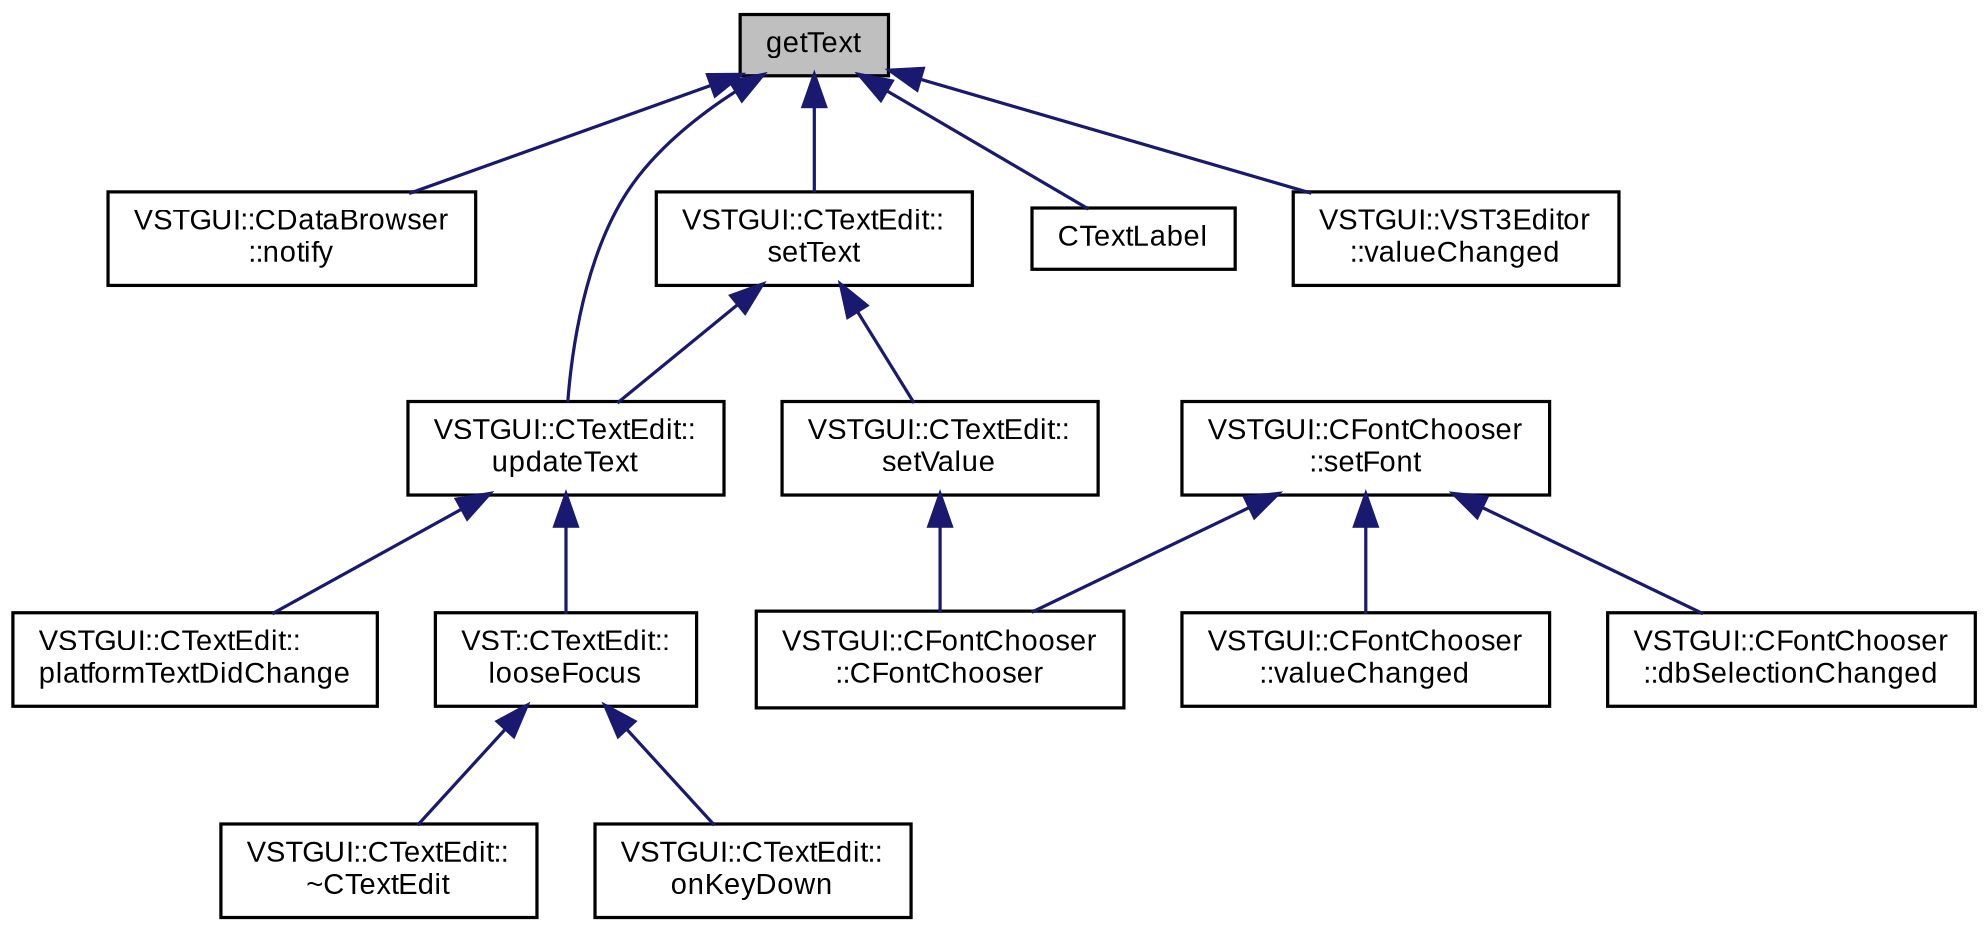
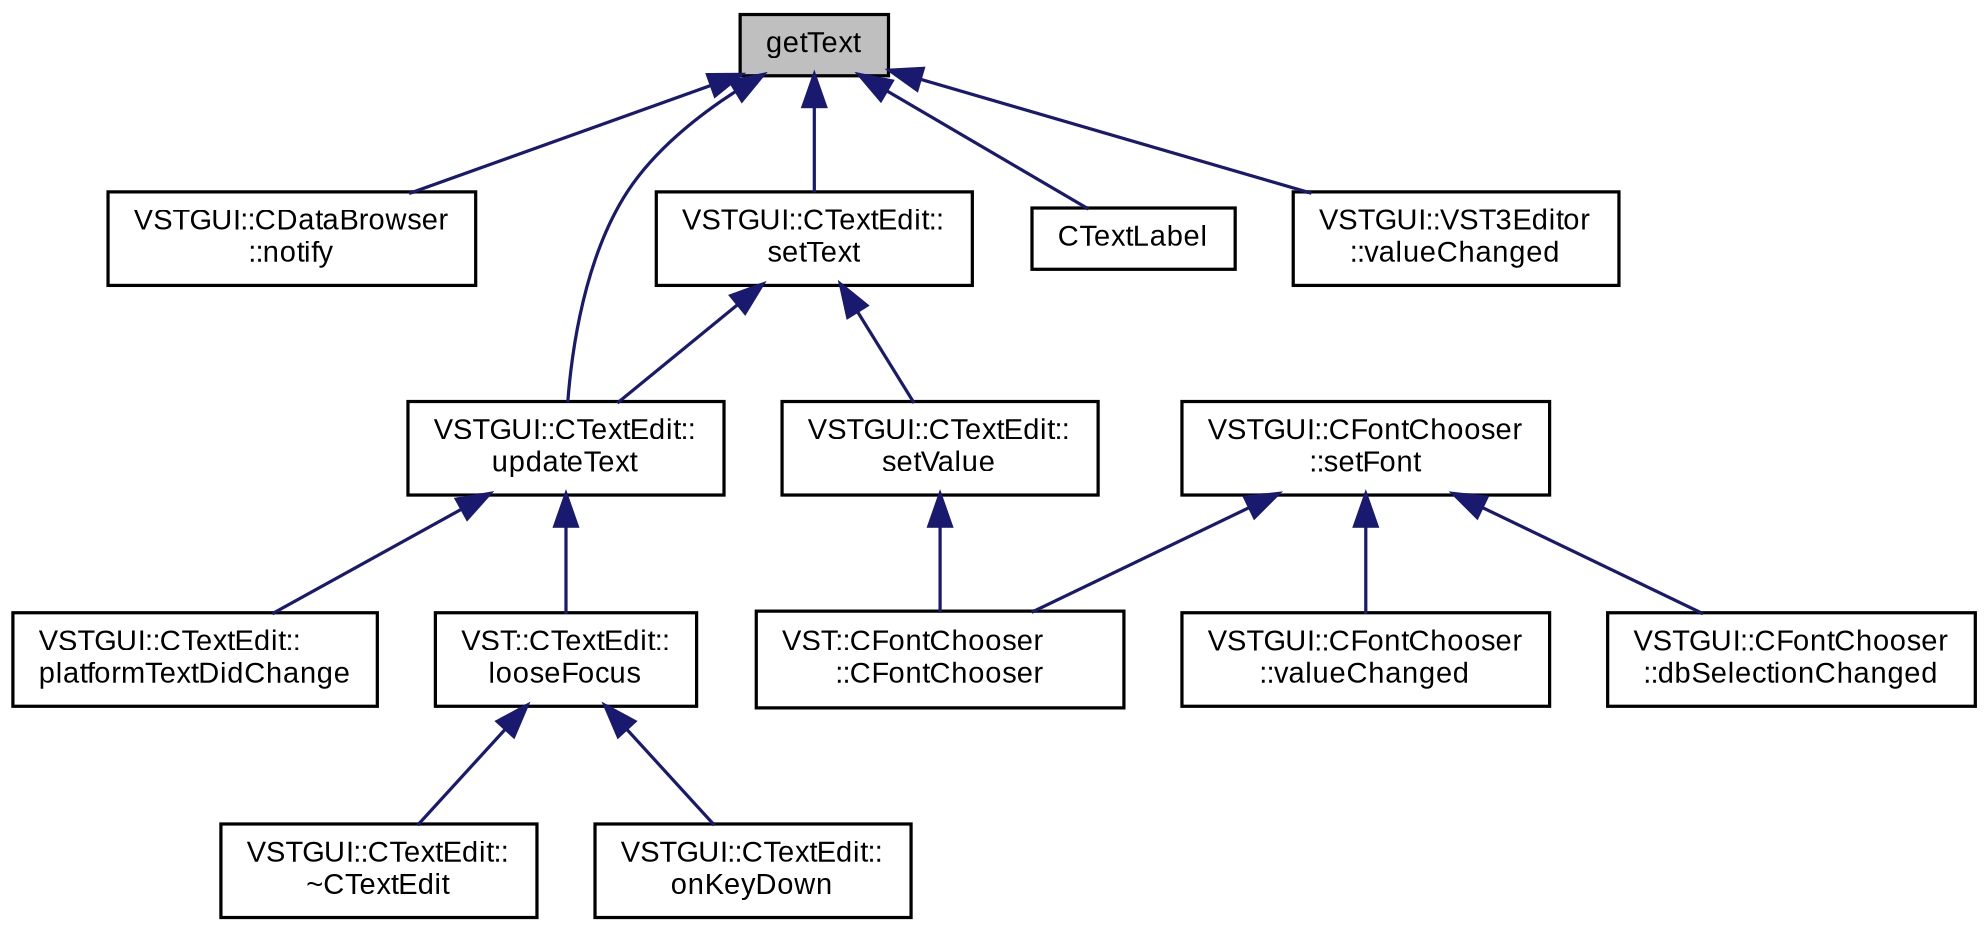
node "VSTGUI::CFontChooser ::CFontChooser": label "VSTGUI::CFontChooser ::CFontChooser" -> "VST::CFontChooser ::CFontChooser"
